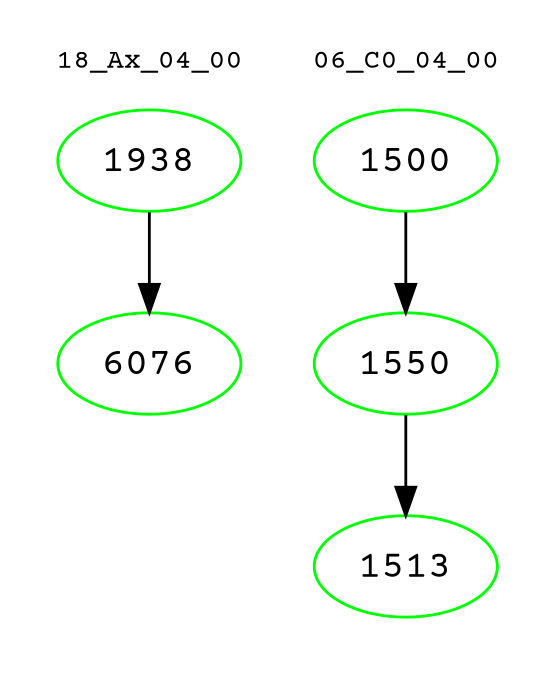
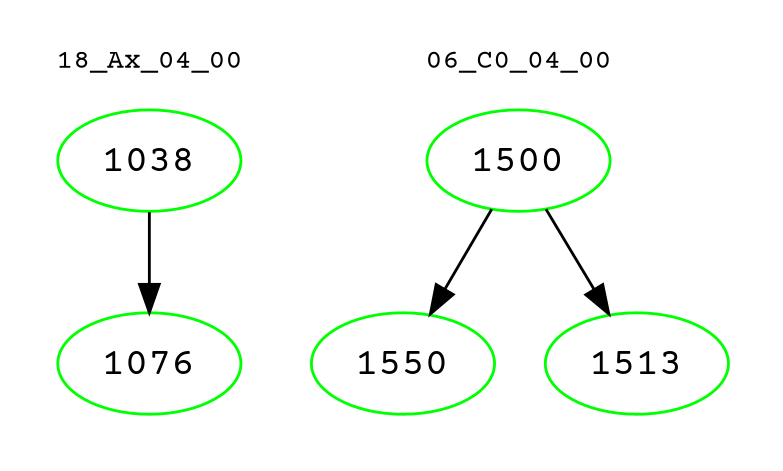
node "1938": label "1938" -> "1038"
node "6076": label "6076" -> "1076"
edge "1550" -> "1513": now "1500" -> "1513"
